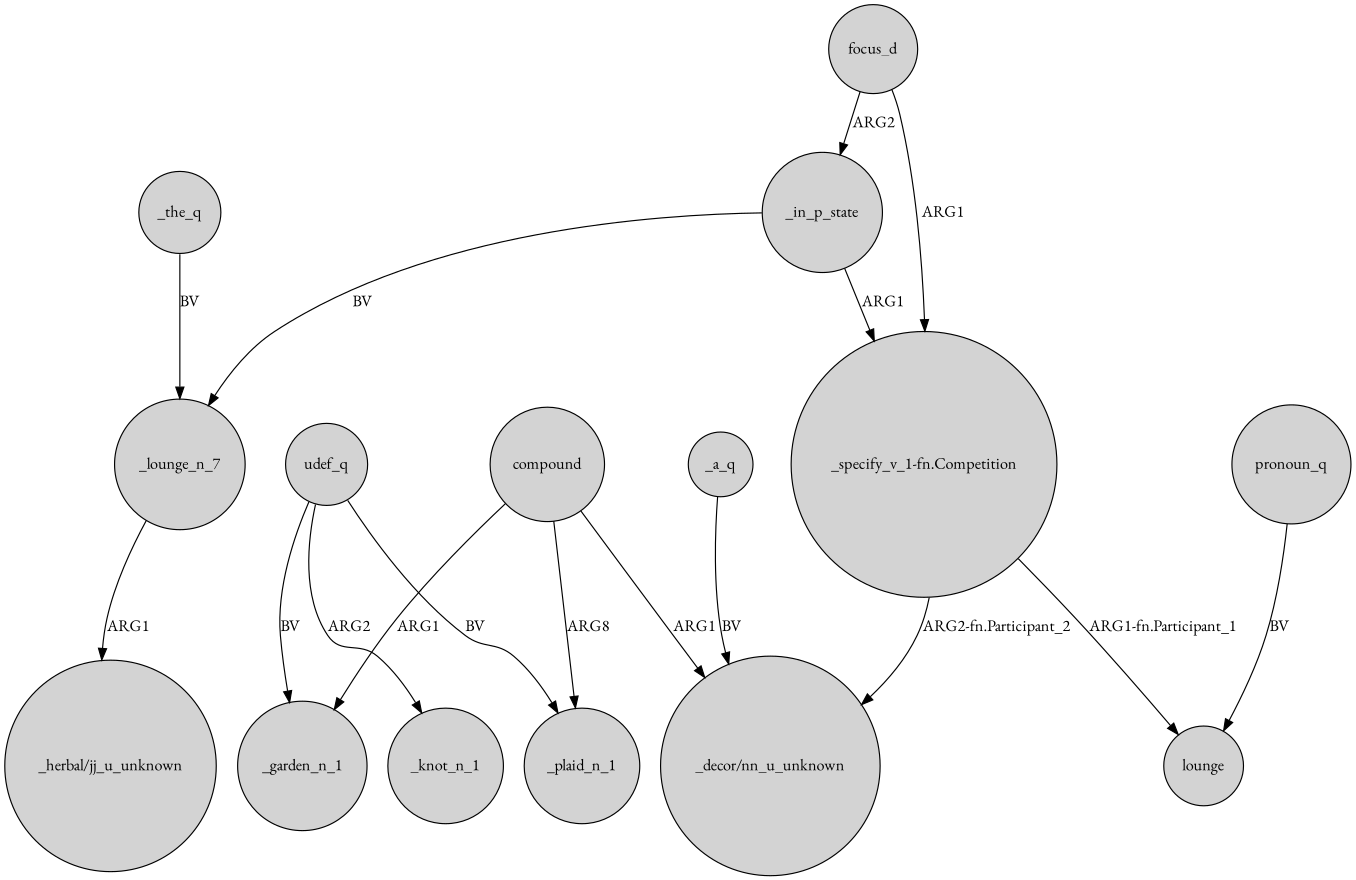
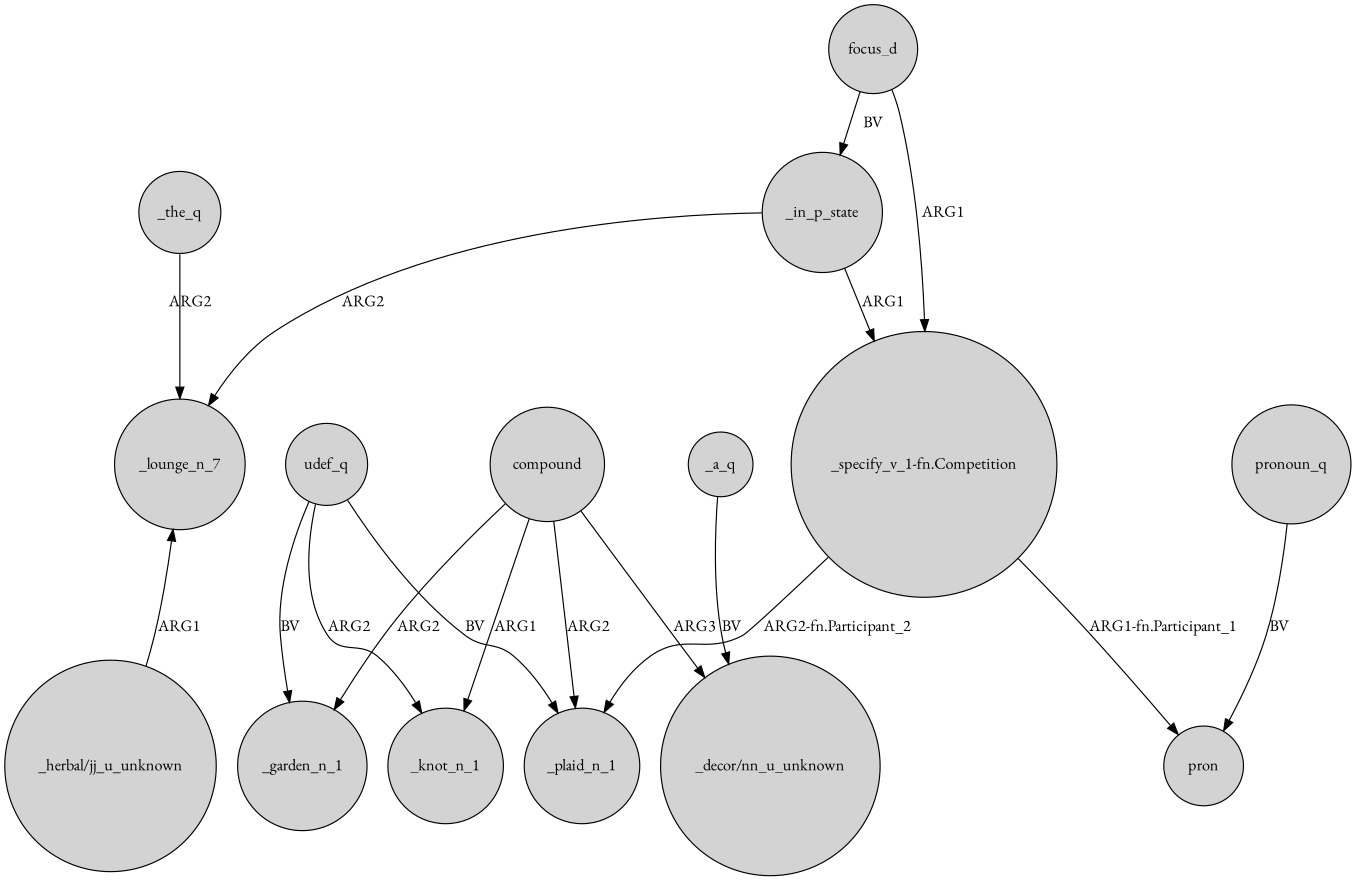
edge "focus_d" -> "_in_p_state": label "ARG2" -> "BV"
edge "_the_q" -> "_lounge_n_7": label "BV" -> "ARG2"
edge "_in_p_state" -> "_lounge_n_7": label "BV" -> "ARG2"
edge "_lounge_n_7" -> "_herbal/jj_u_unknown": reversed
edge "compound" -> "_knot_n_1": added, label "ARG1"
edge "compound" -> "_garden_n_1": label "ARG1" -> "ARG2"
edge "compound" -> "_plaid_n_1": label "ARG8" -> "ARG2"
edge "compound" -> "_decor/nn_u_unknown": label "ARG1" -> "ARG3"
edge "_specify_v_1-fn.Competition" -> "_decor/nn_u_unknown": now "_specify_v_1-fn.Competition" -> "_plaid_n_1"
node "lounge": label "lounge" -> "pron"
